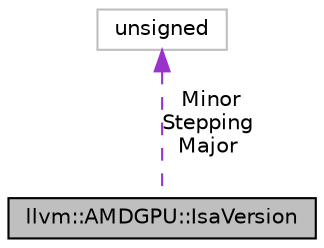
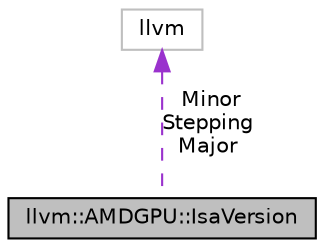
node "unsigned": label "unsigned" -> "llvm"
